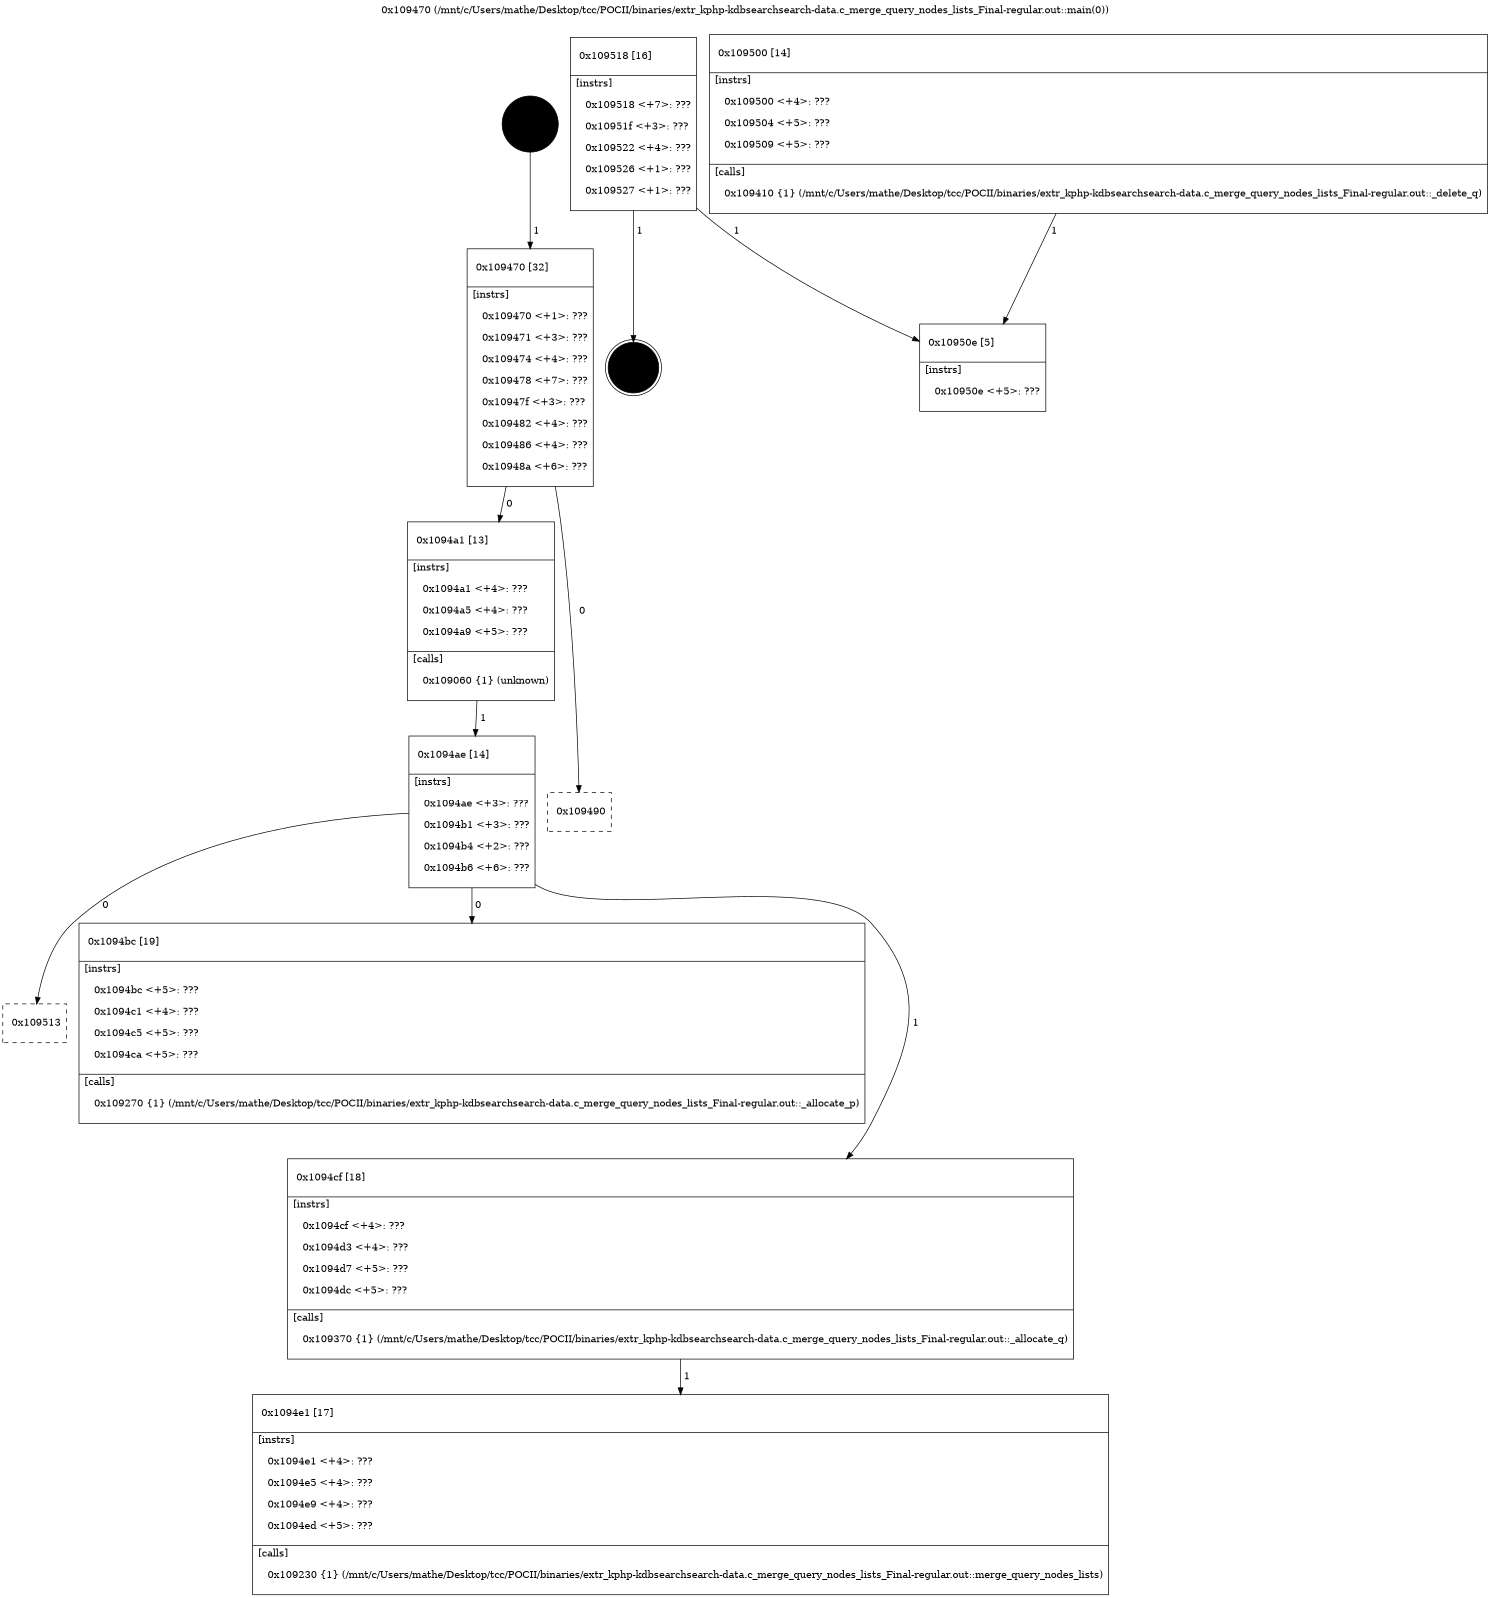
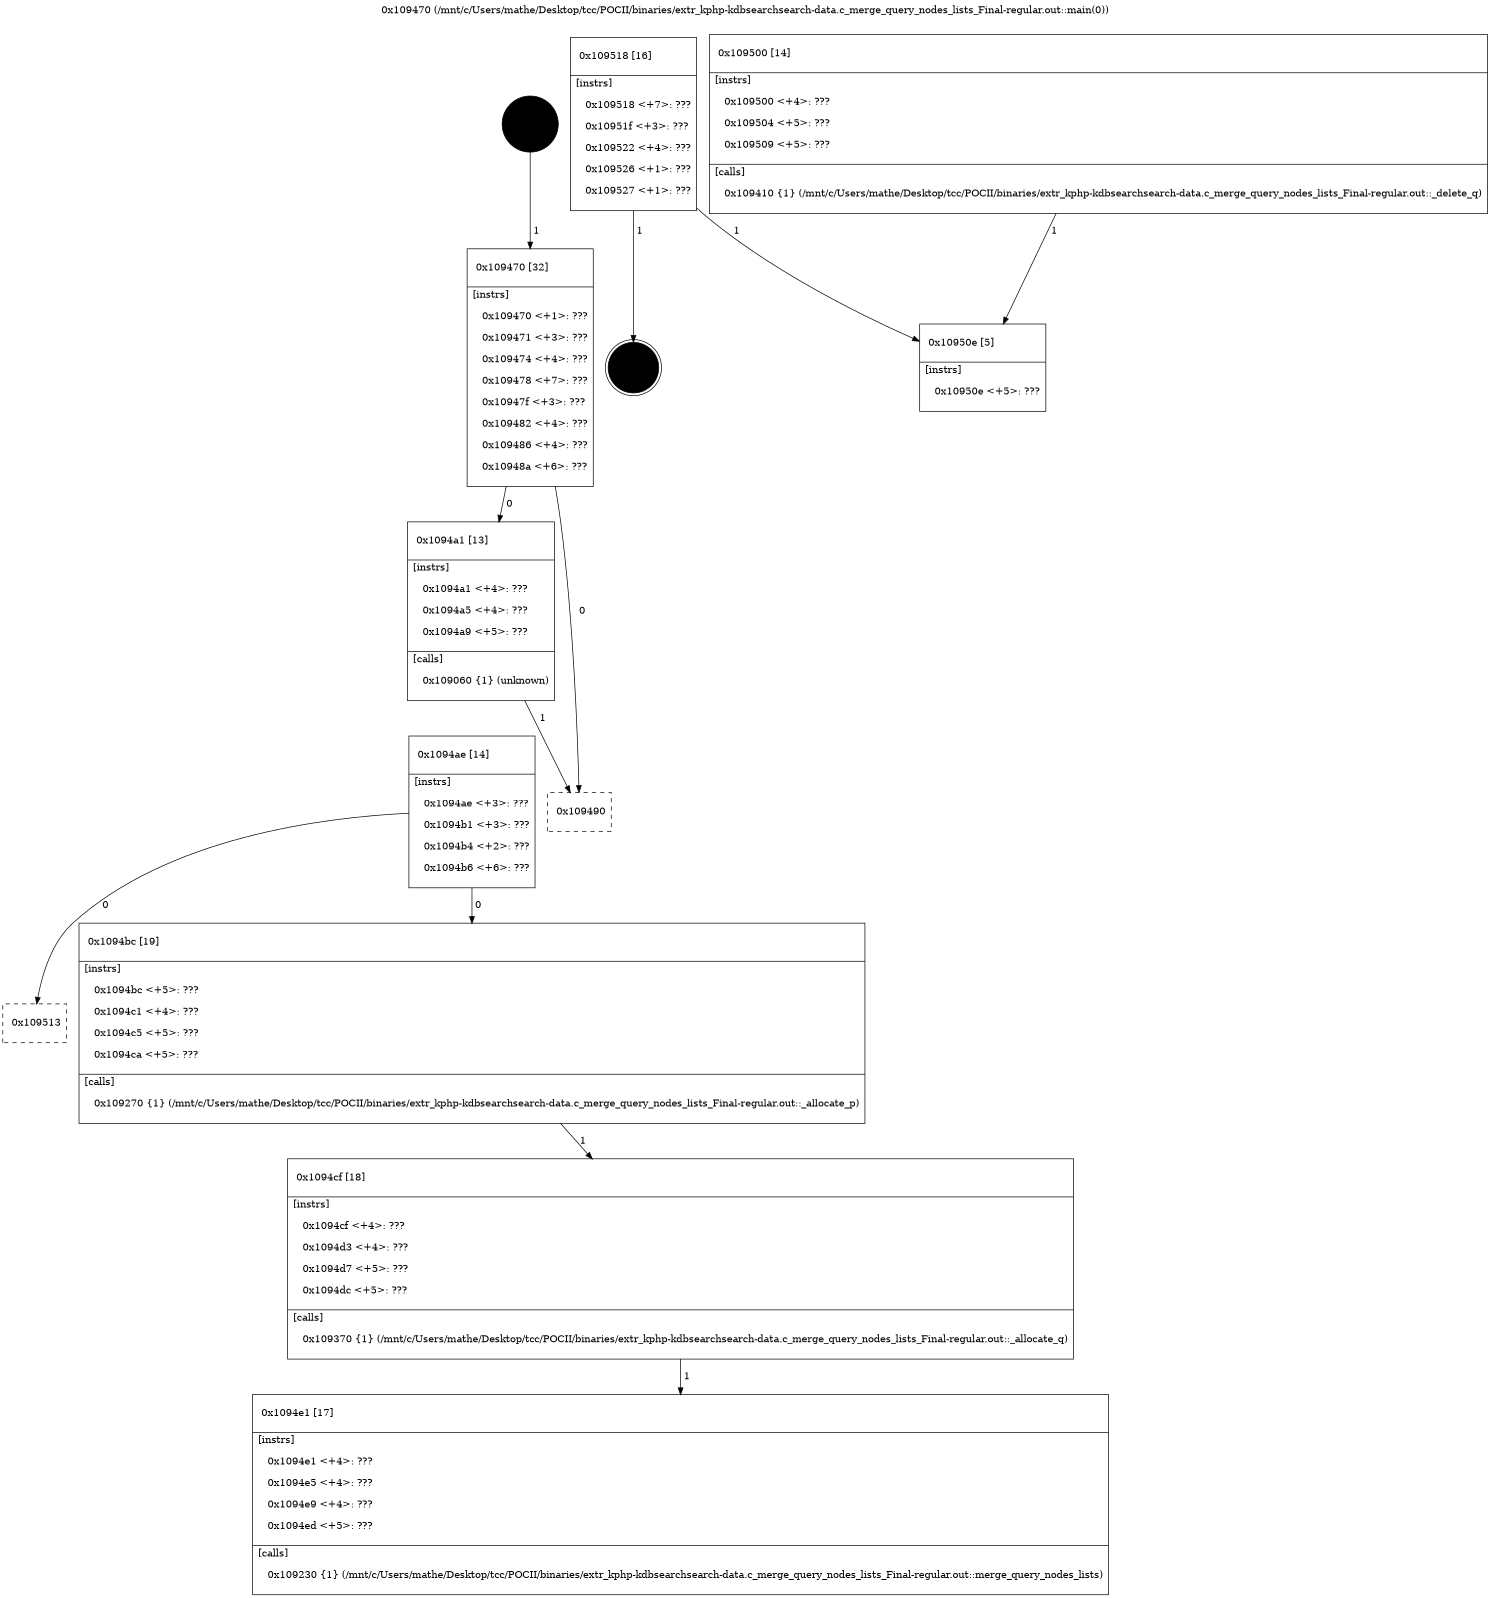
edge "0x1094a1 [13]" -> "0x1094ae [14]": now "0x1094a1 [13]" -> "0x109490"
edge "0x1094ae [14]" -> "0x1094cf [18]": now "0x1094bc [19]" -> "0x1094cf [18]"
